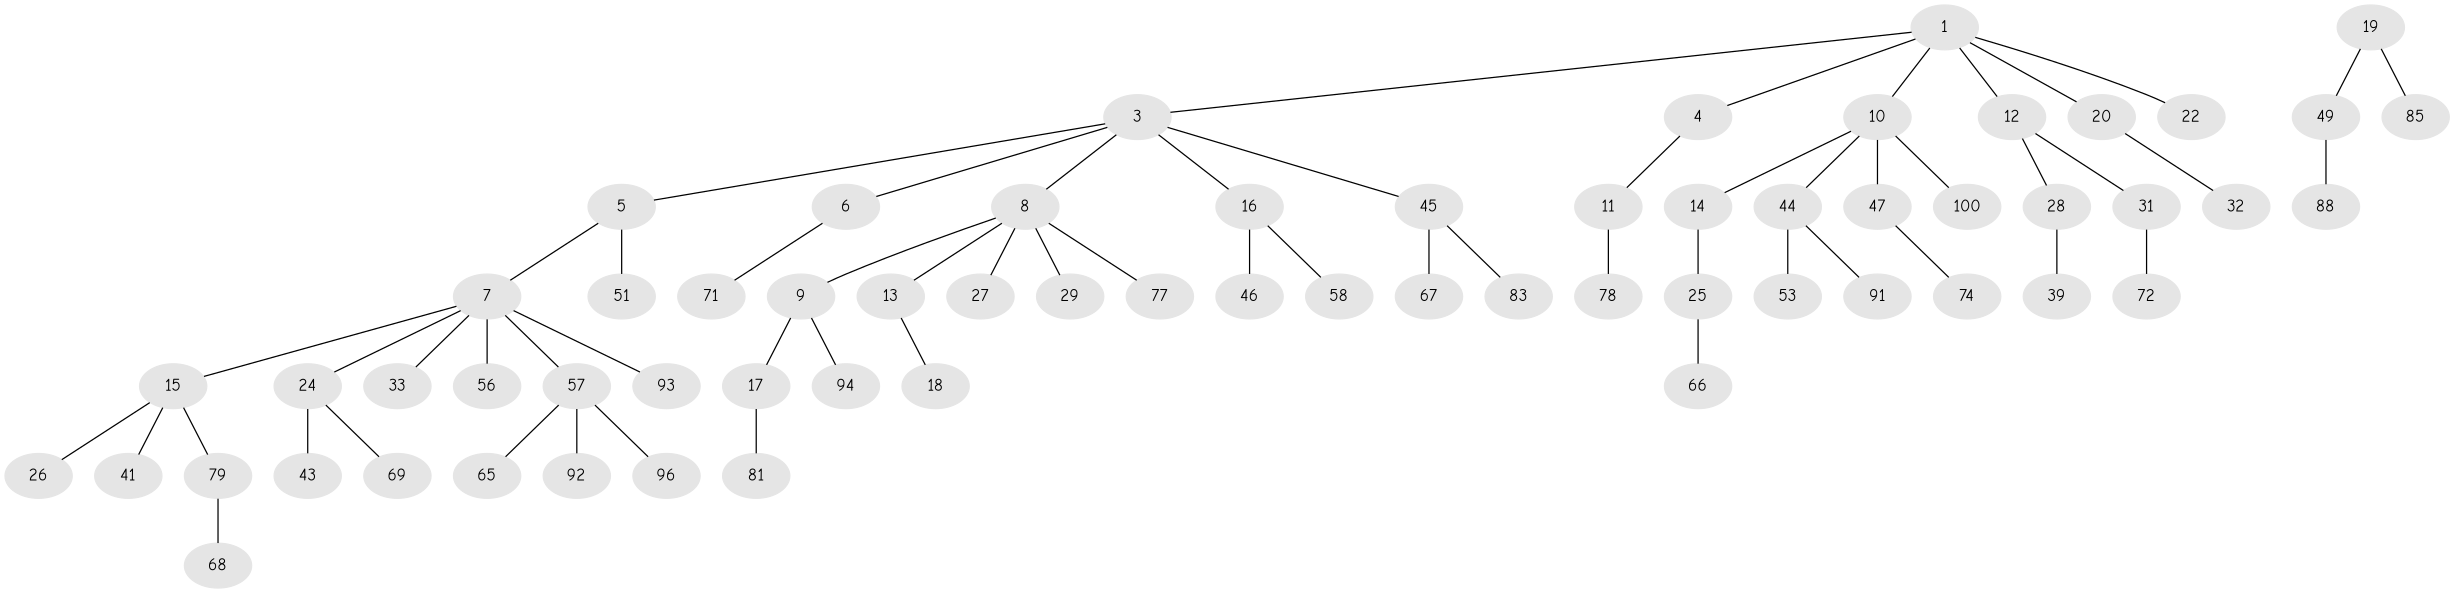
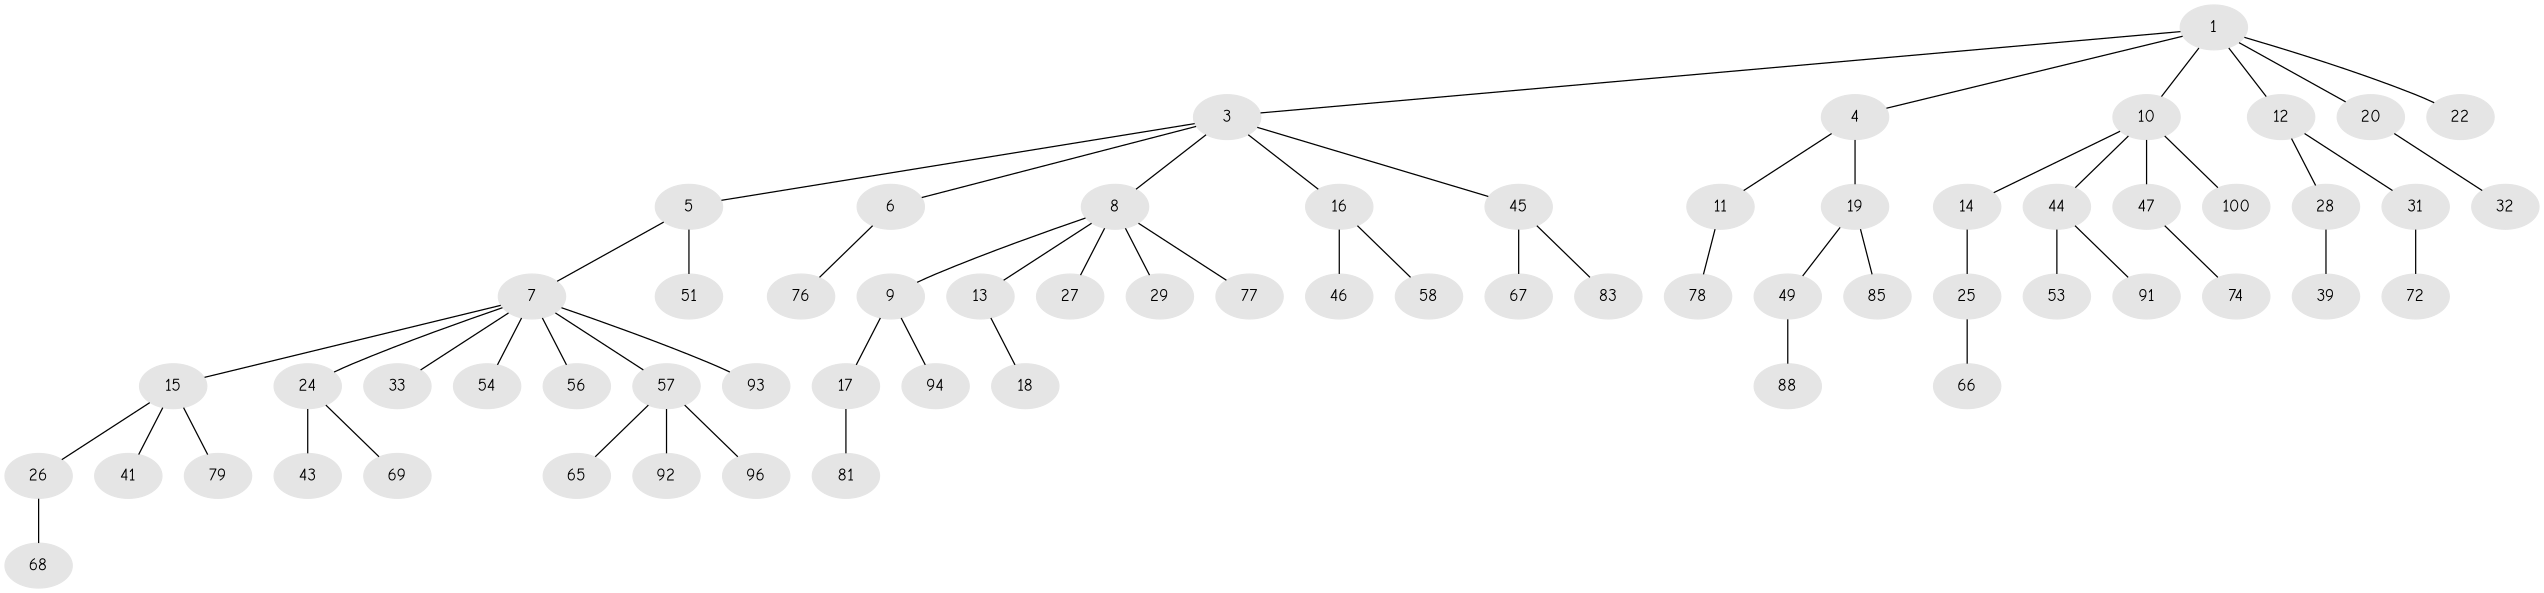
edge "4" -- "19": added
node "71": label "71" -> "76"
node "54": added
edge "79" -- "68": now "26" -- "68"
